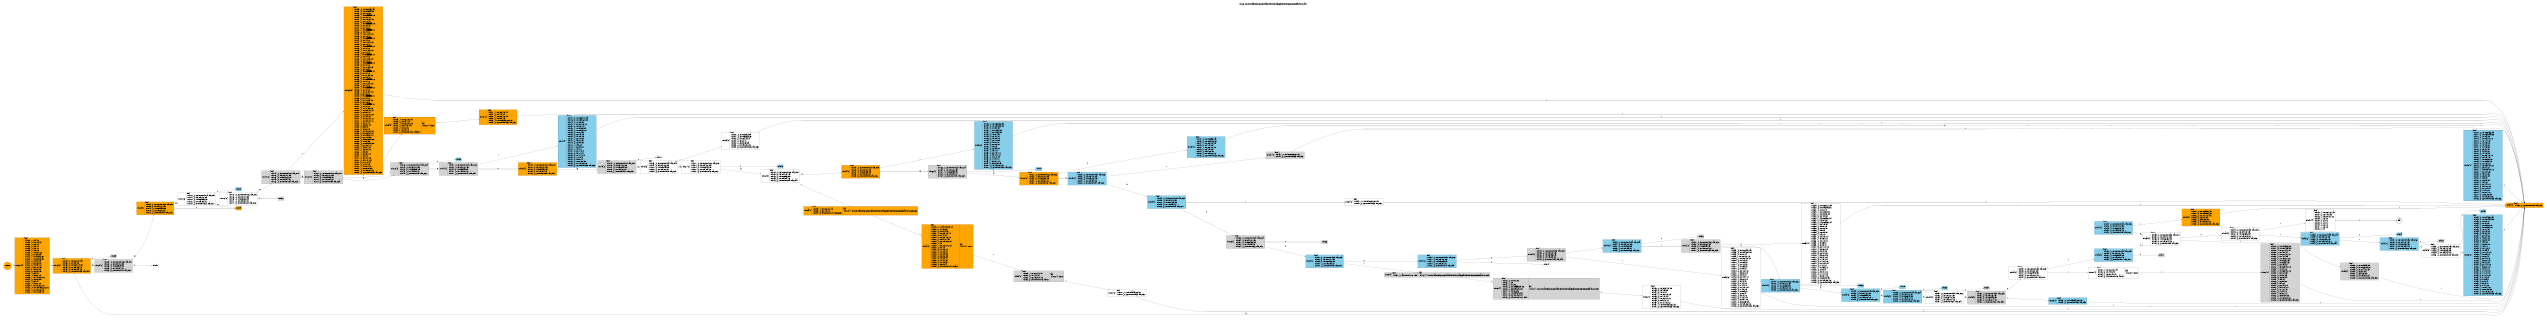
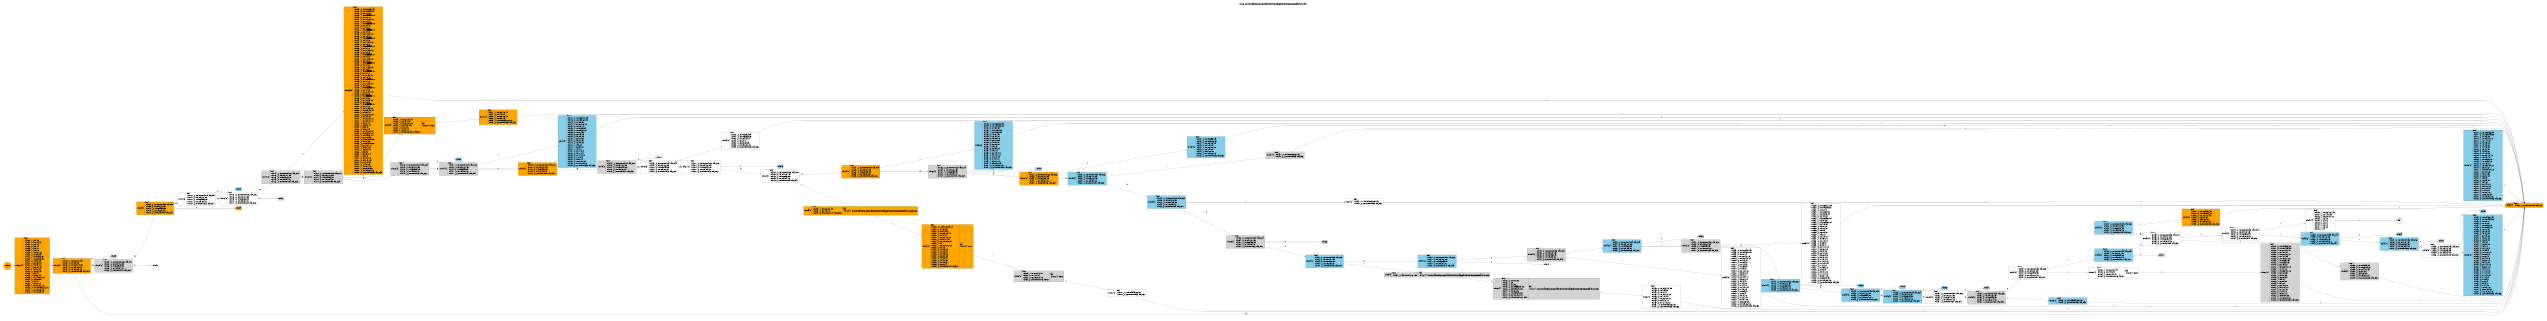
edge "0x401715 [28]" -> "0x401d7a": now "0x401715 [28]" -> "0x401731 [28]"
